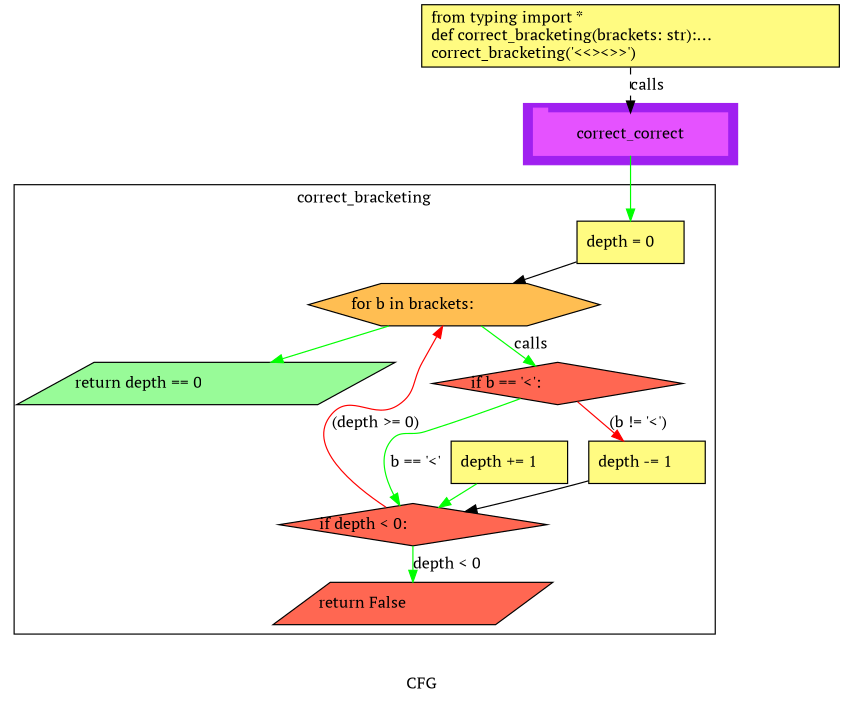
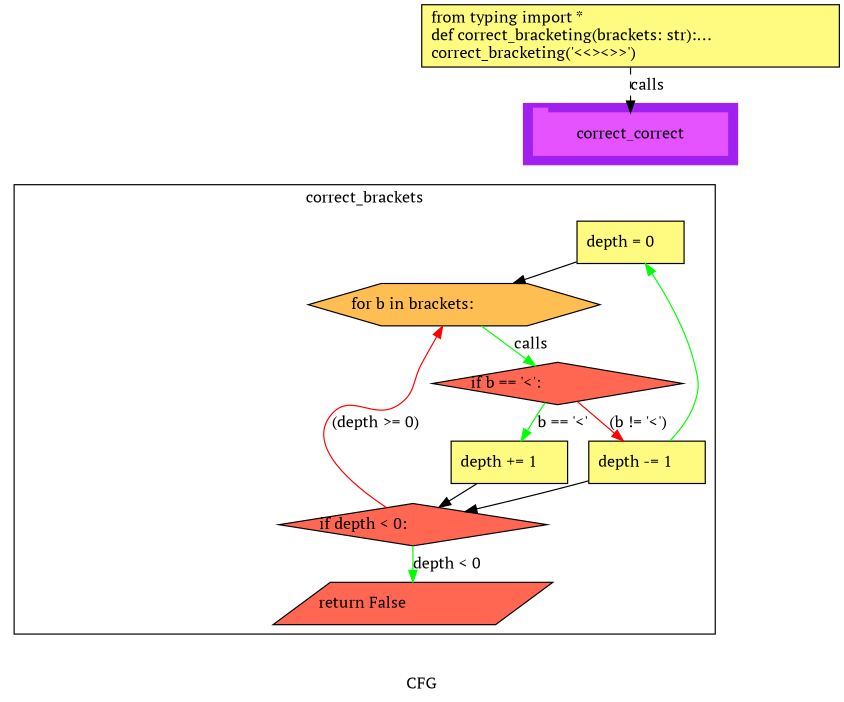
edge "correct_correct" -> "depth = 0": now "depth -= 1" -> "depth = 0"
cluster "correct_bracketing": label "correct_bracketing" -> "correct_brackets"
node "return depth == 0": removed
edge "if b == '<':" -> "if depth < 0:": now "if b == '<':" -> "depth += 1"
edge "depth += 1" -> "if depth < 0:": color green -> black
